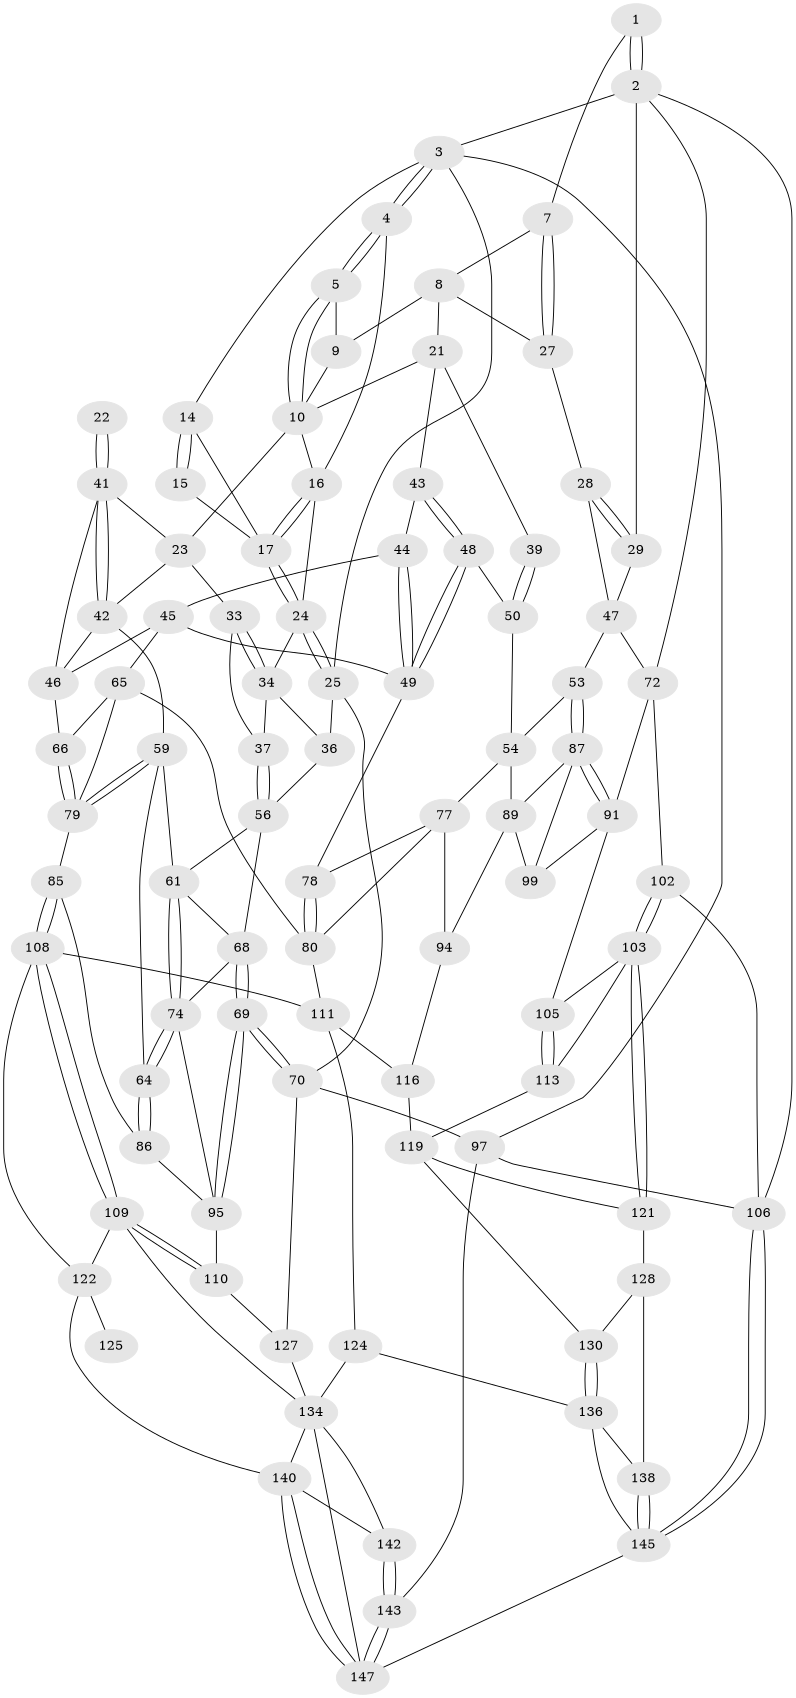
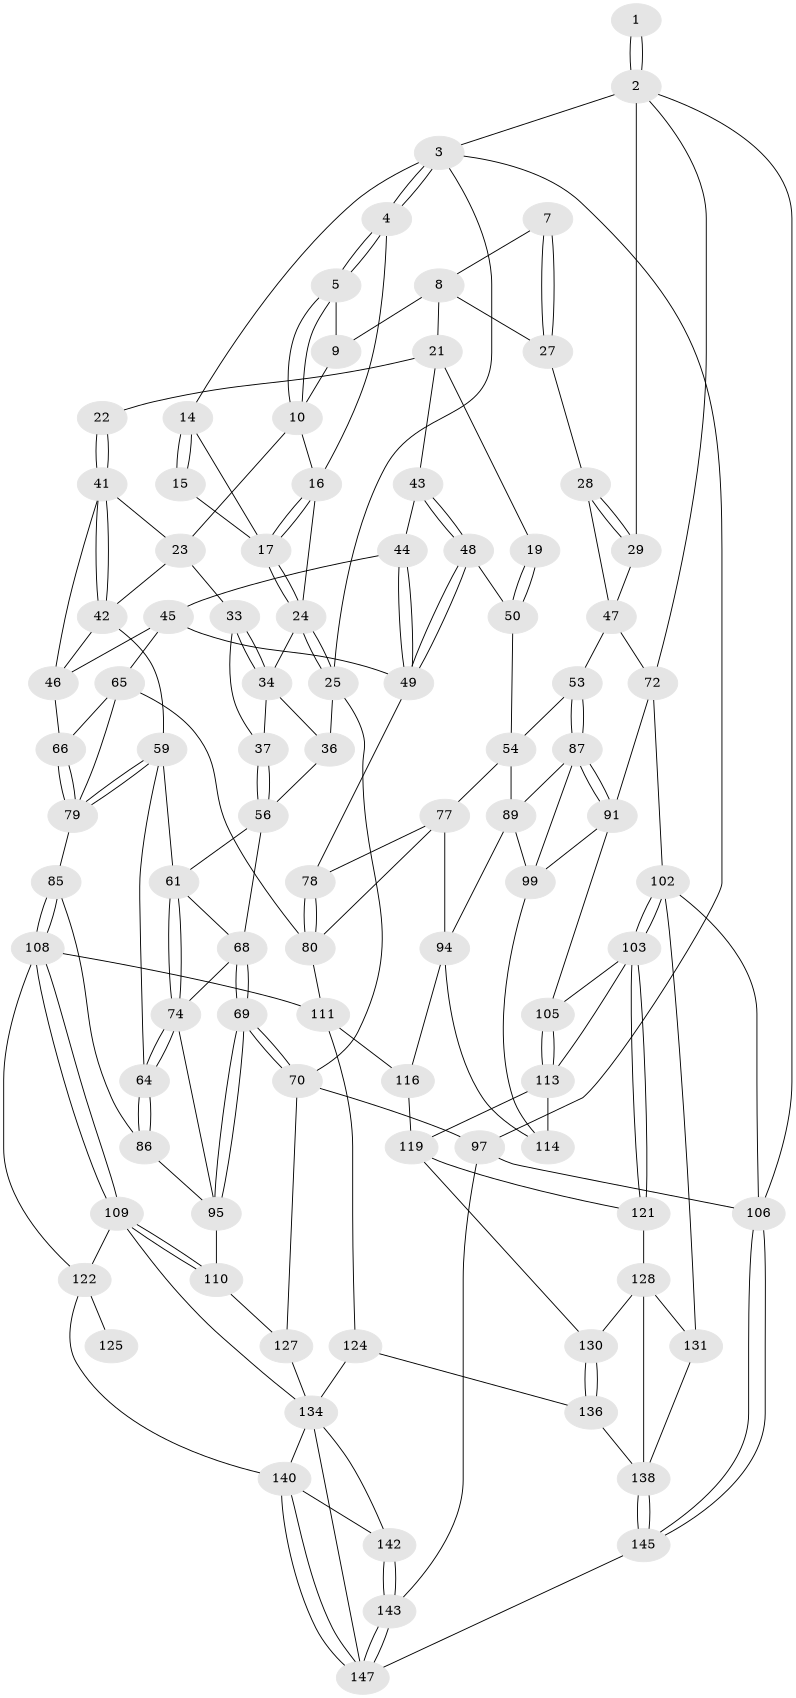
edge "1" -- "7": removed
edge "21" -- "10": now "21" -- "22"
node "39": label "39" -> "19"
node "114": added
node "131": added
edge "136" -- "145": removed
